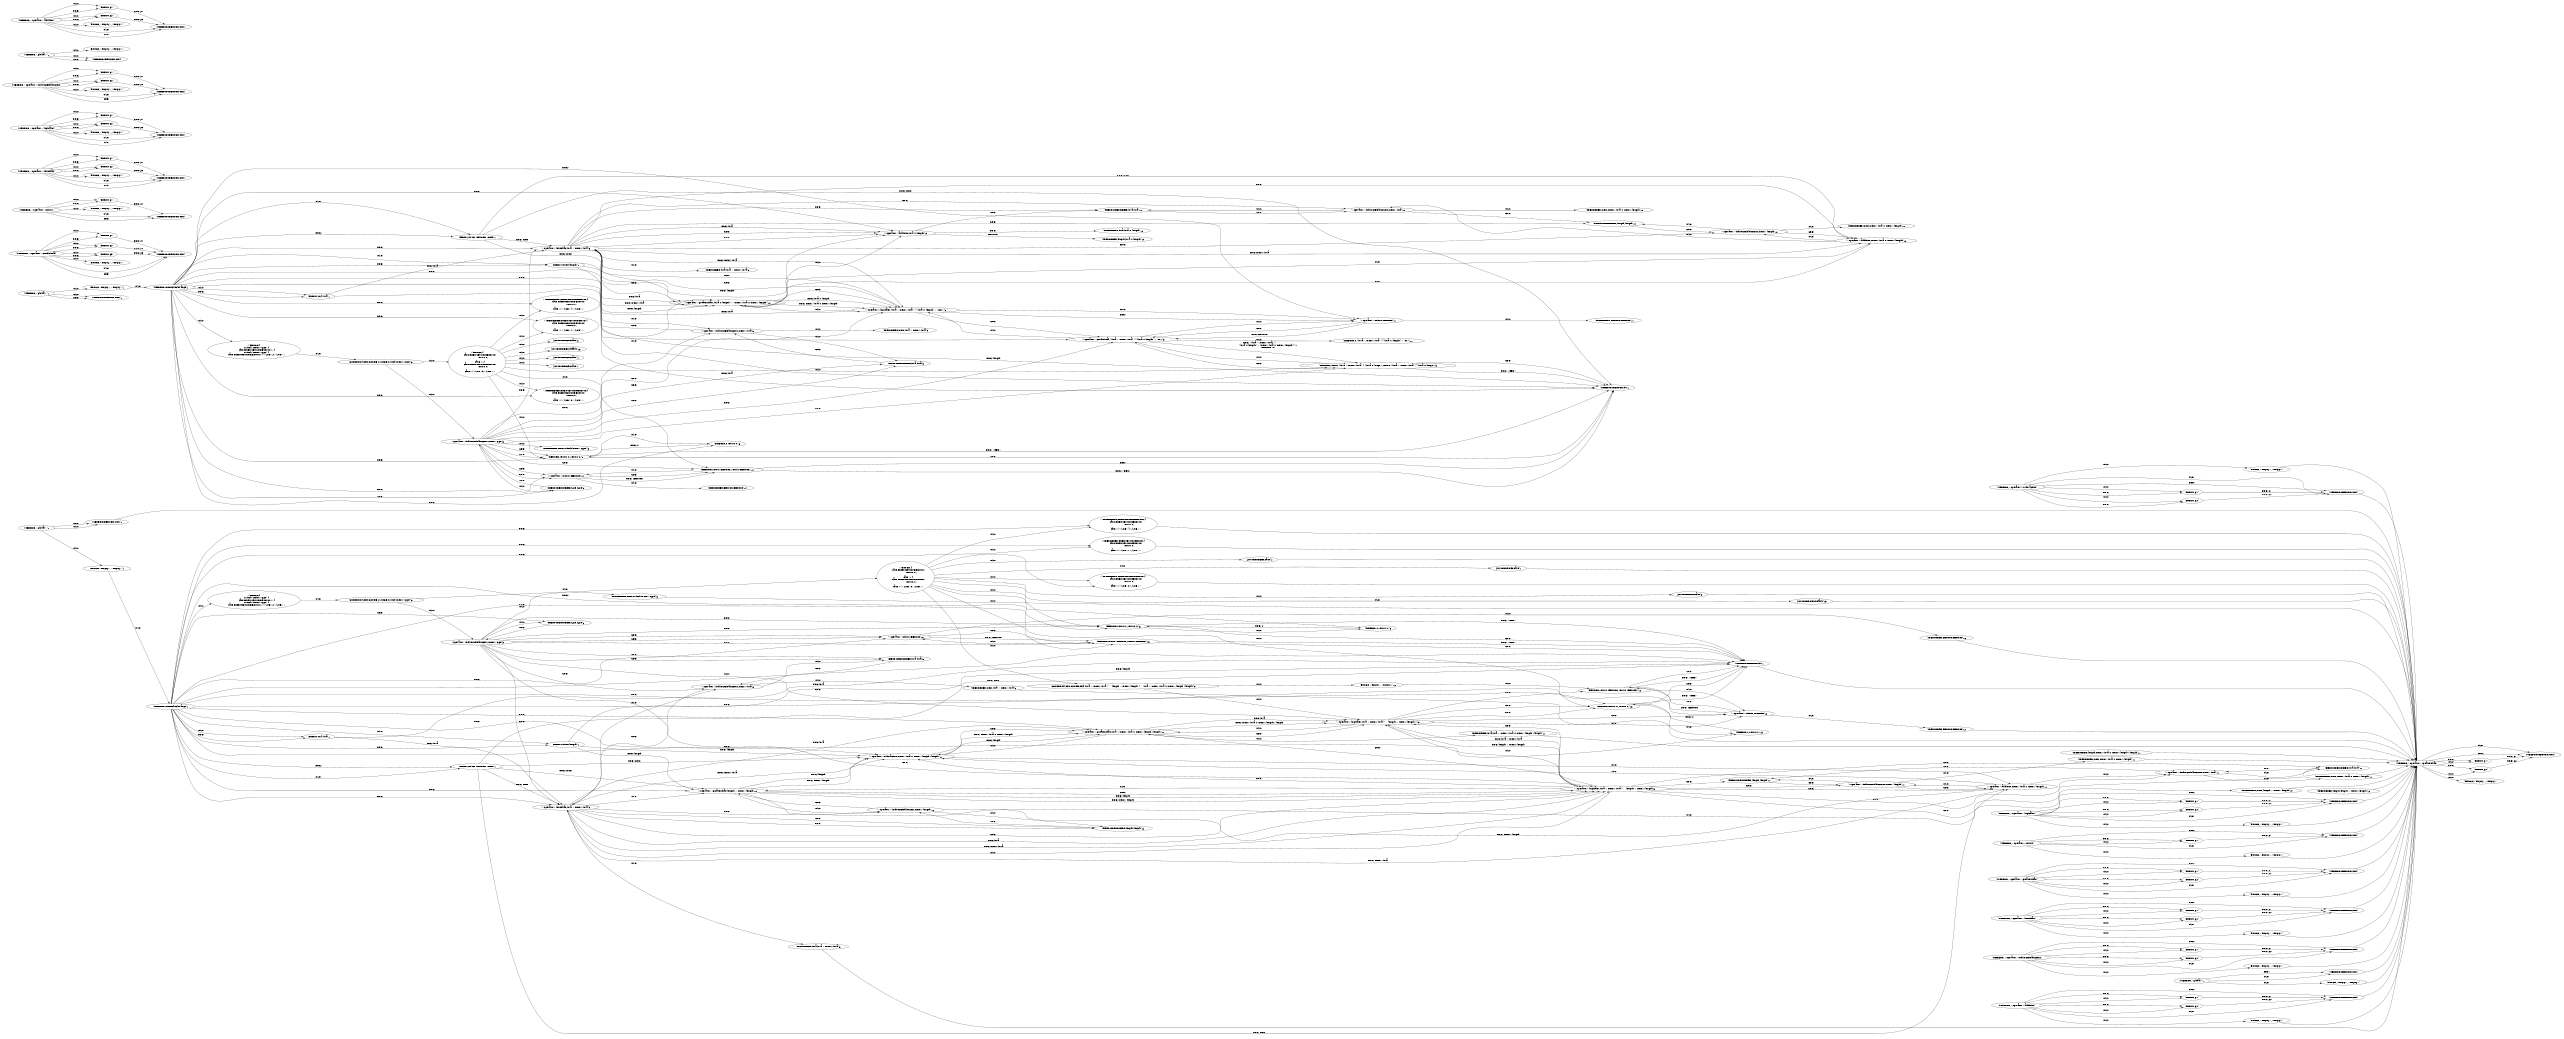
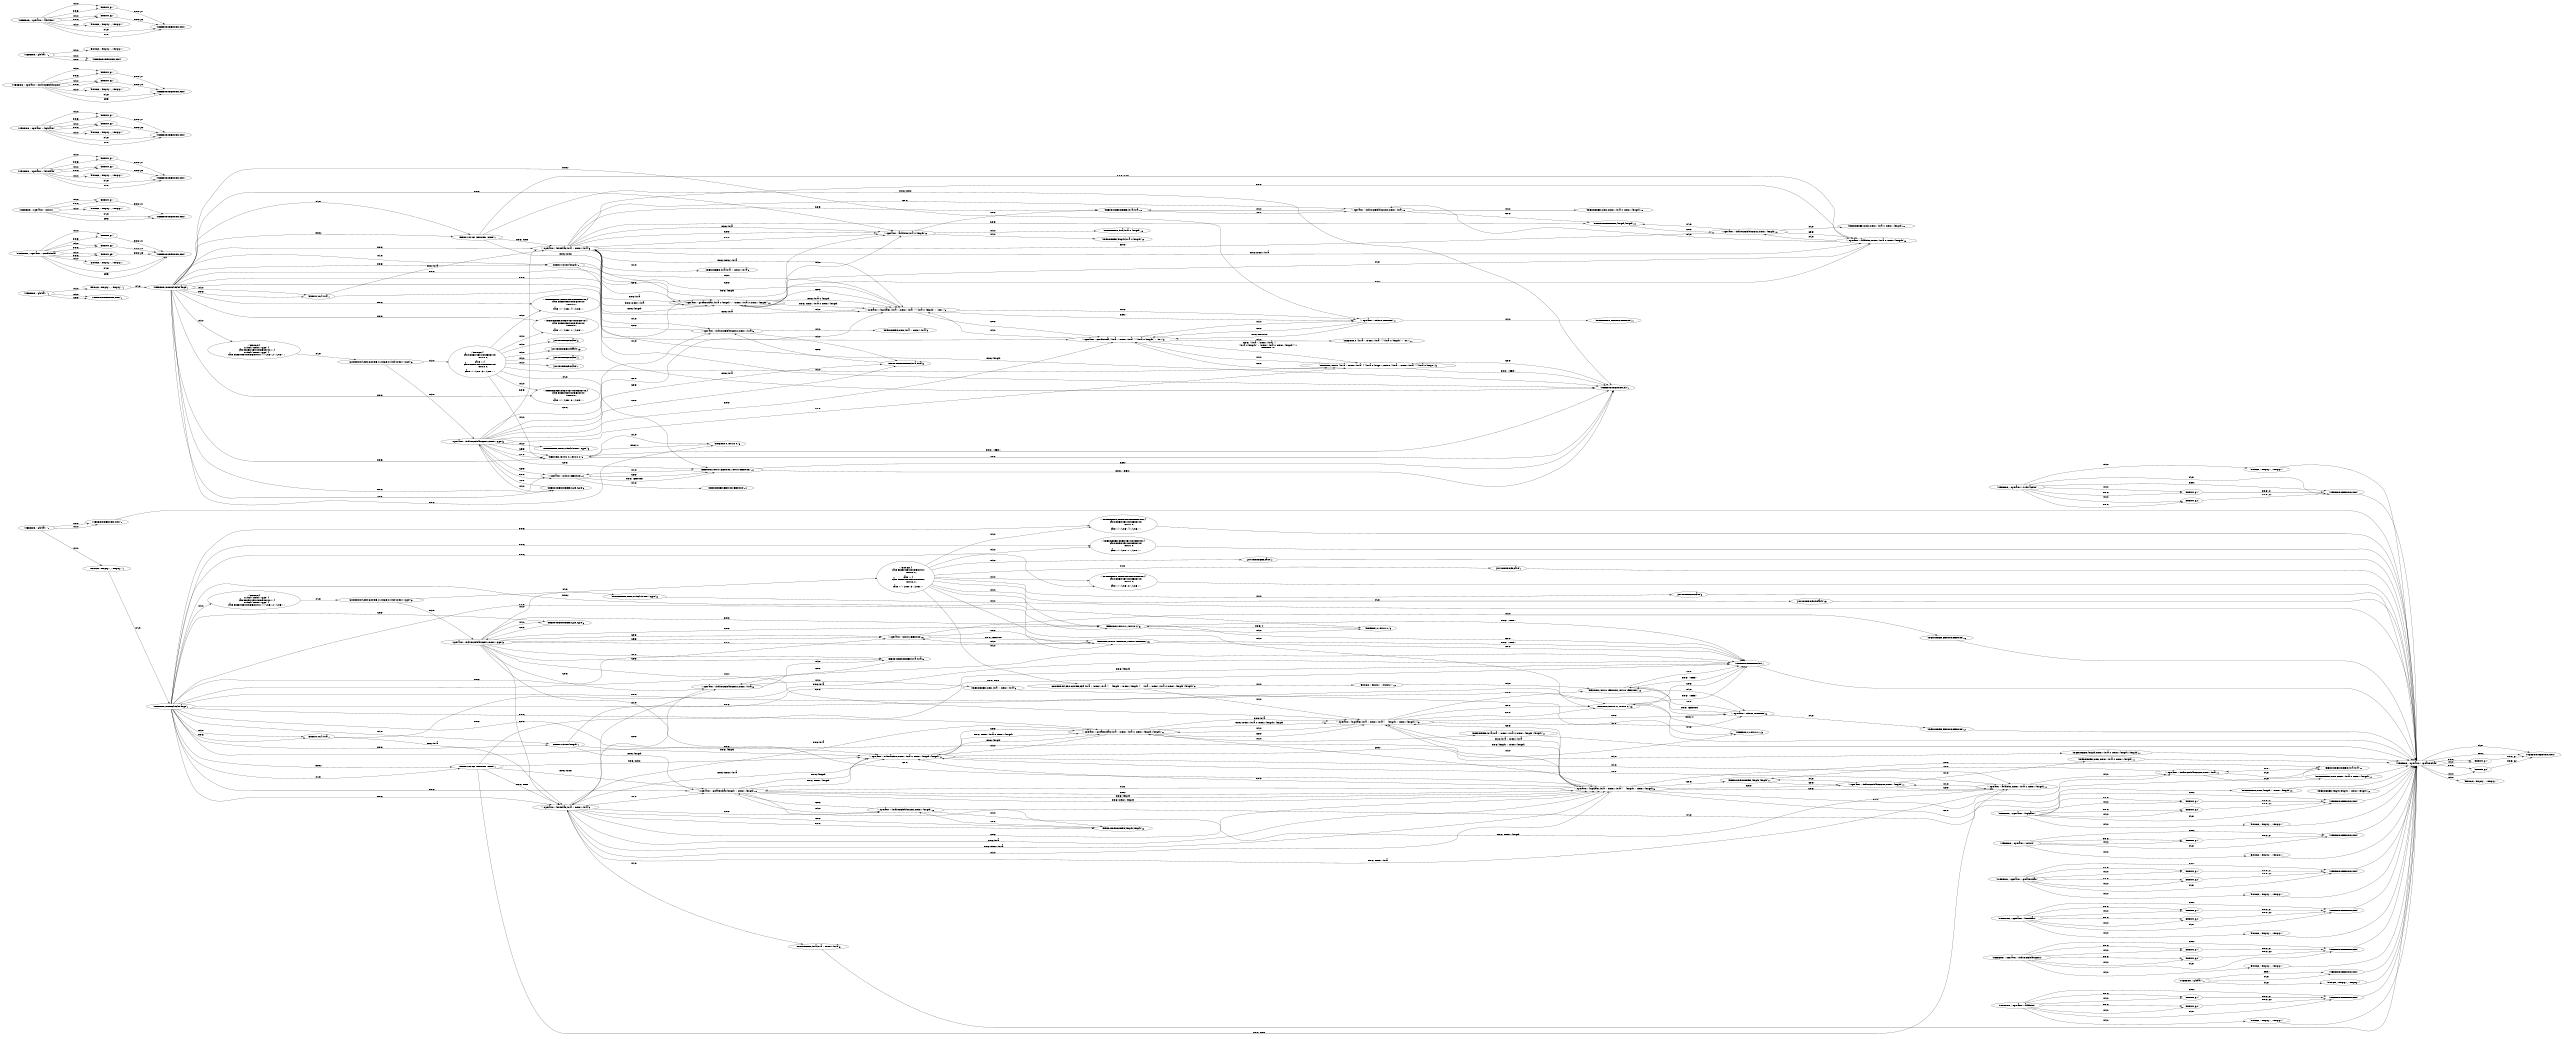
edge "(<operator>.addition,iova + length)" -> "(IDENTIFIER,iova,iova + length)": label "DDG: " -> "AST: "
edge "(<operator>.addition,iova + length)" -> "(IDENTIFIER,length,iova + length)": label "EFAULT: " -> "AST: "
edge "(<operator>.subtraction,mem->iova + mem->length - length)" -> "(IDENTIFIER,length,mem->iova + mem->length - length)": added, label "AST:"
